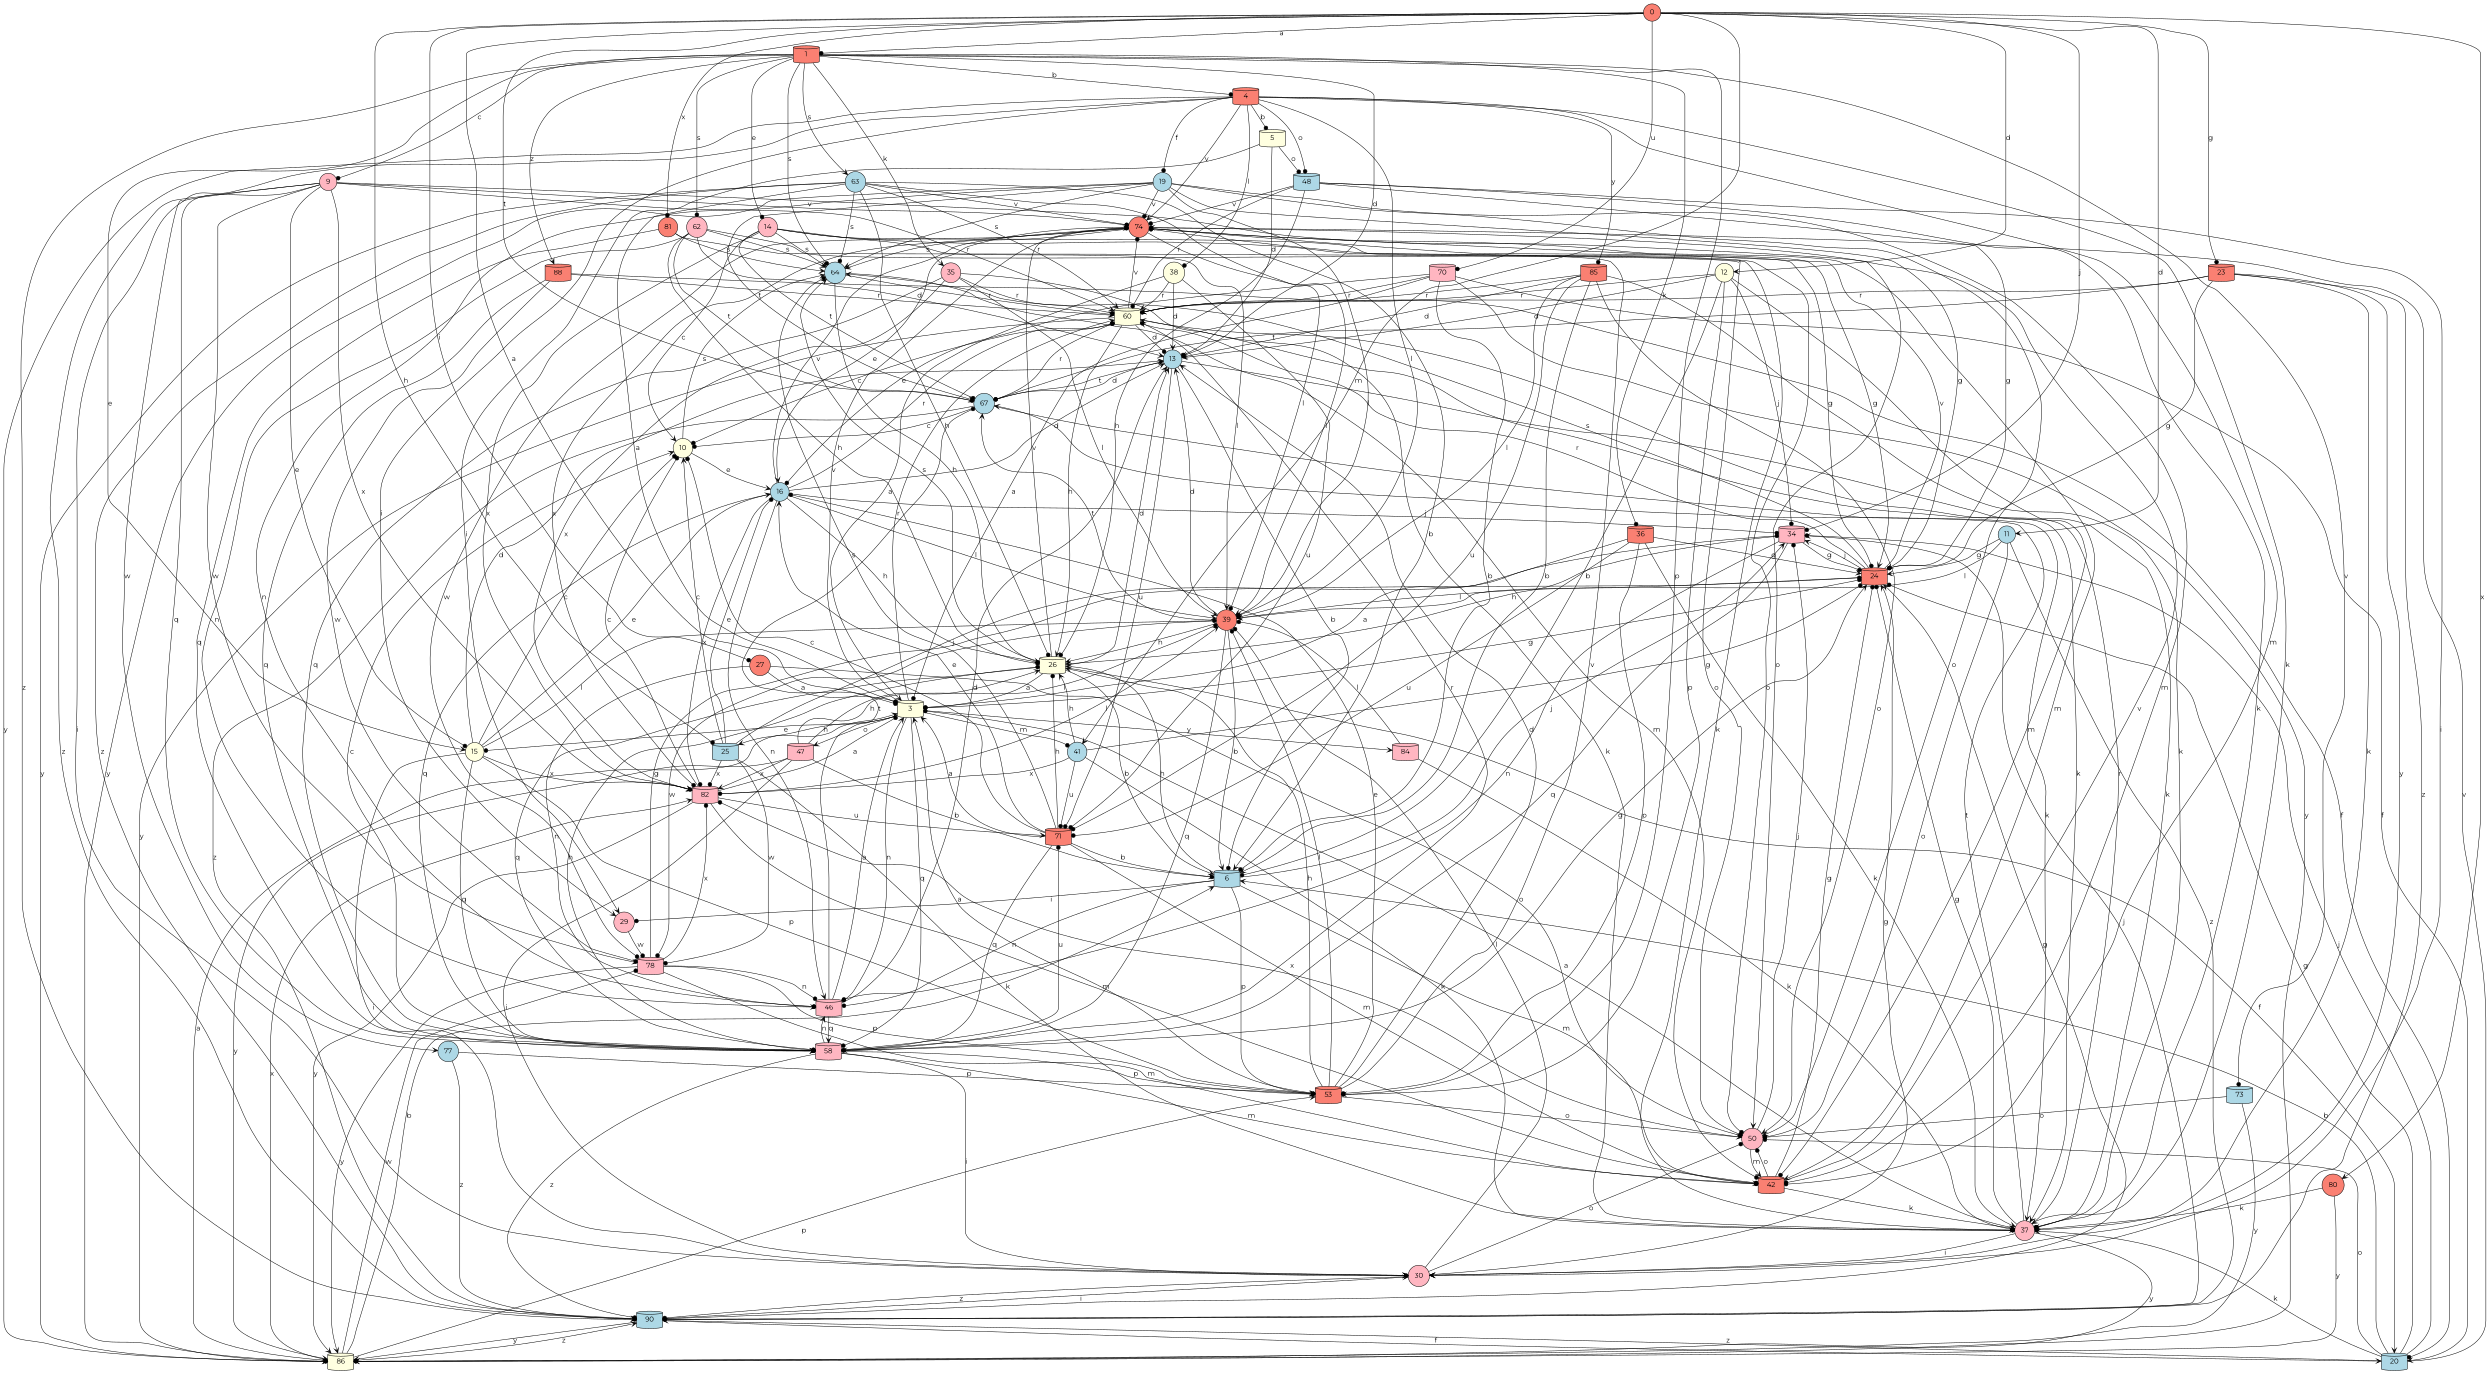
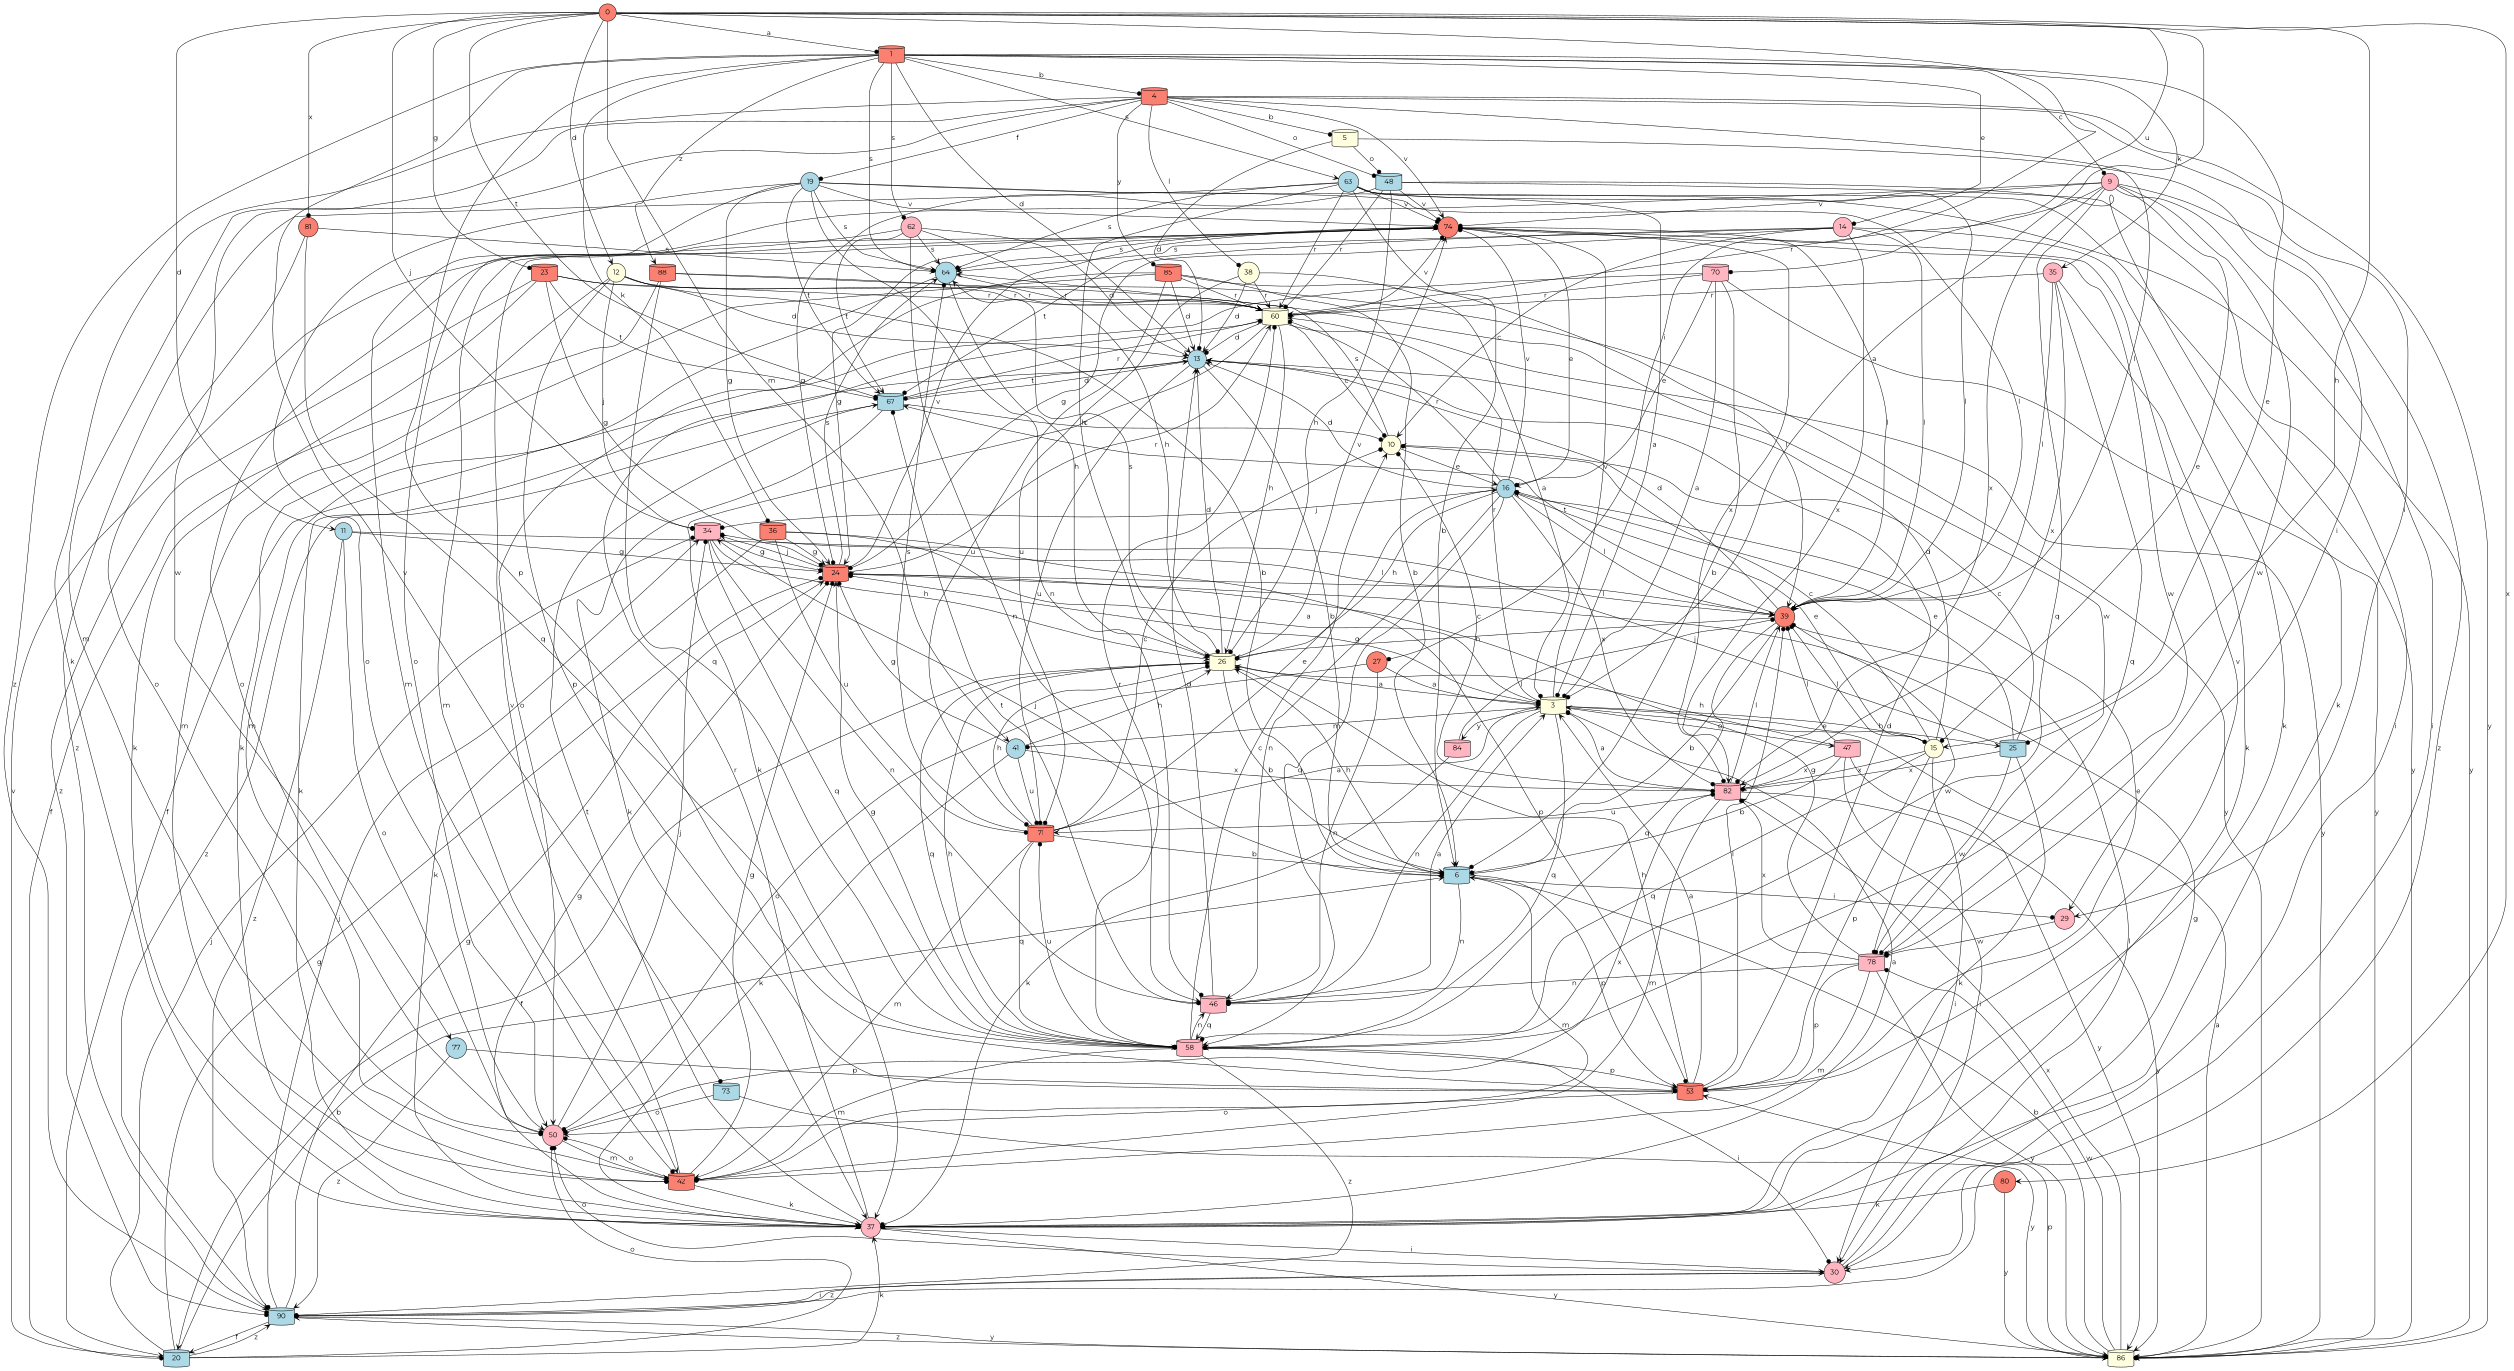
node "67": shape circle -> cylinder
edge "38" -> "3": arrowhead vee -> dot
edge "23" -> "30": now "23" -> "86"
